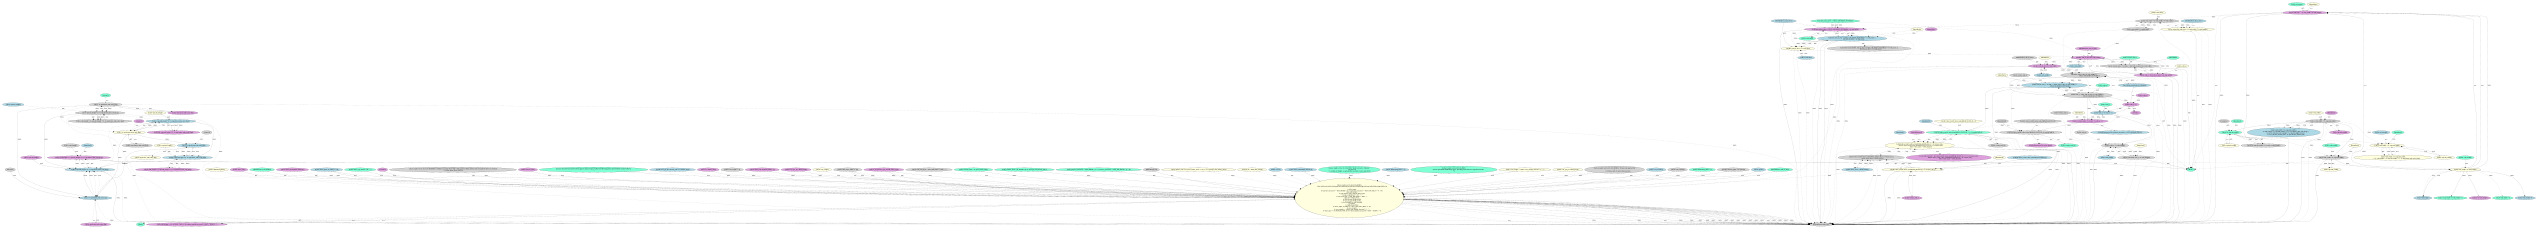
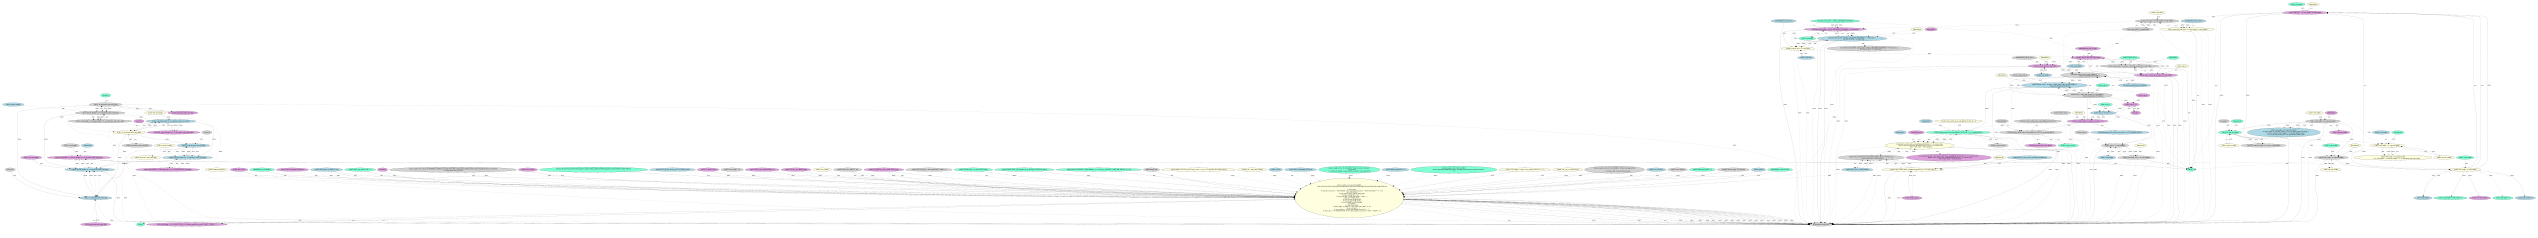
edge "(Call,FIELD_OR_MBAFF_PICTURE(h))" -> "(Call,h->mb_y + 1)": now "(Literal,1)" -> "(Call,h->mb_y + 1)"
